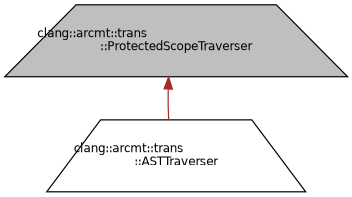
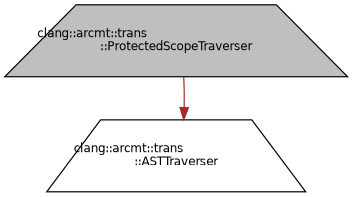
edge "clang::arcmt::trans ::ASTTraverser" -> "clang::arcmt::trans ::ProtectedScopeTraverser": reversed
